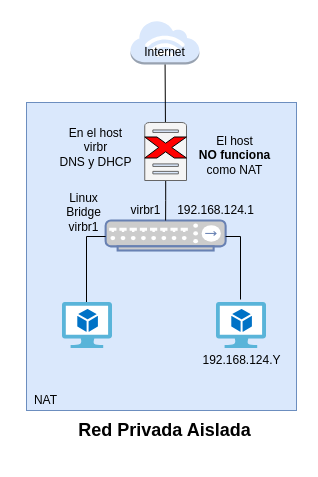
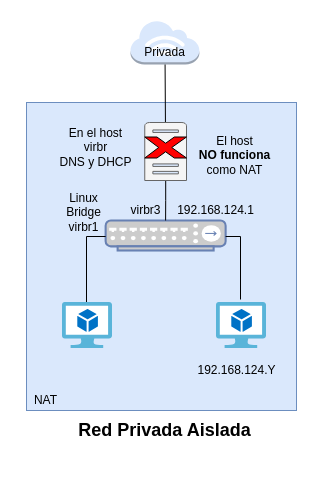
node "Internet": label "Internet" -> "Privada"
node "virbr1": label "virbr1" -> "virbr3"
node "192.168.124.Y": moved (242, 361) -> (237, 371)
